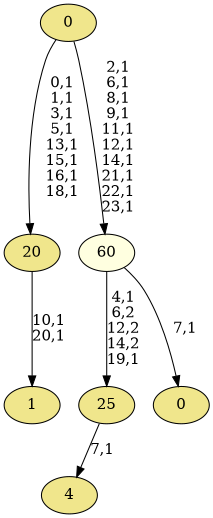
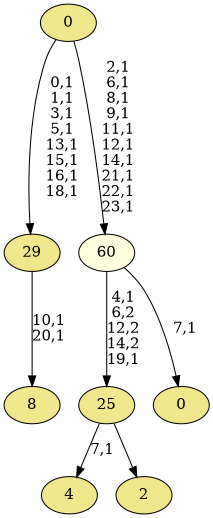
node "20": label "20" -> "29"
node "1": label "1" -> "8"
node "2": added
